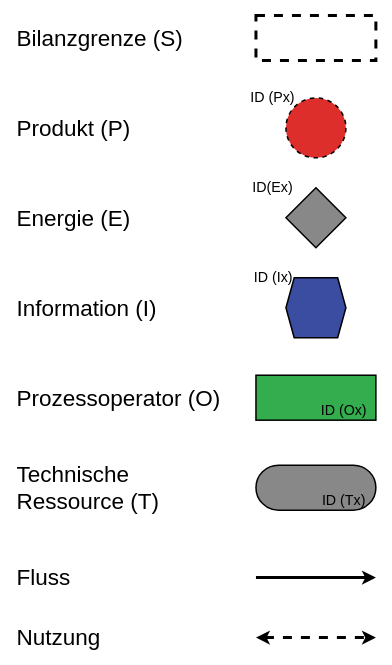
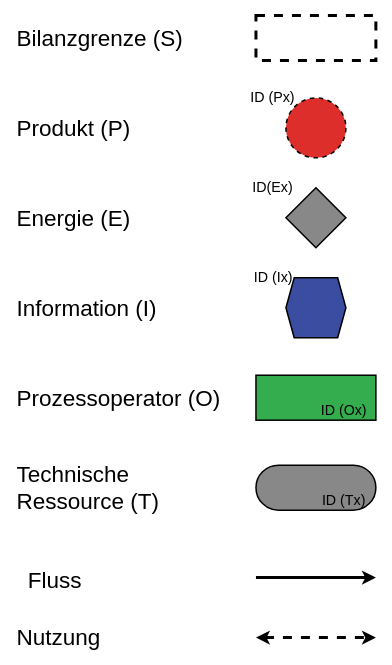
node "Fluss": moved (109, 577) -> (120, 581)
